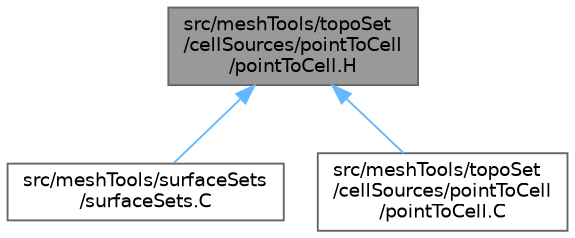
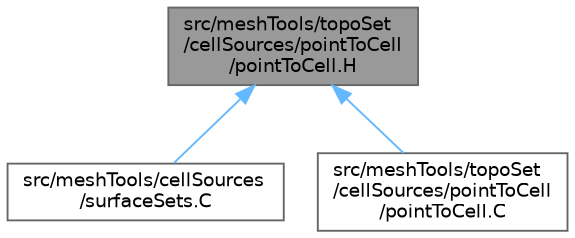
node "src/meshTools/surfaceSets /surfaceSets.C": label "src/meshTools/surfaceSets /surfaceSets.C" -> "src/meshTools/cellSources /surfaceSets.C"
